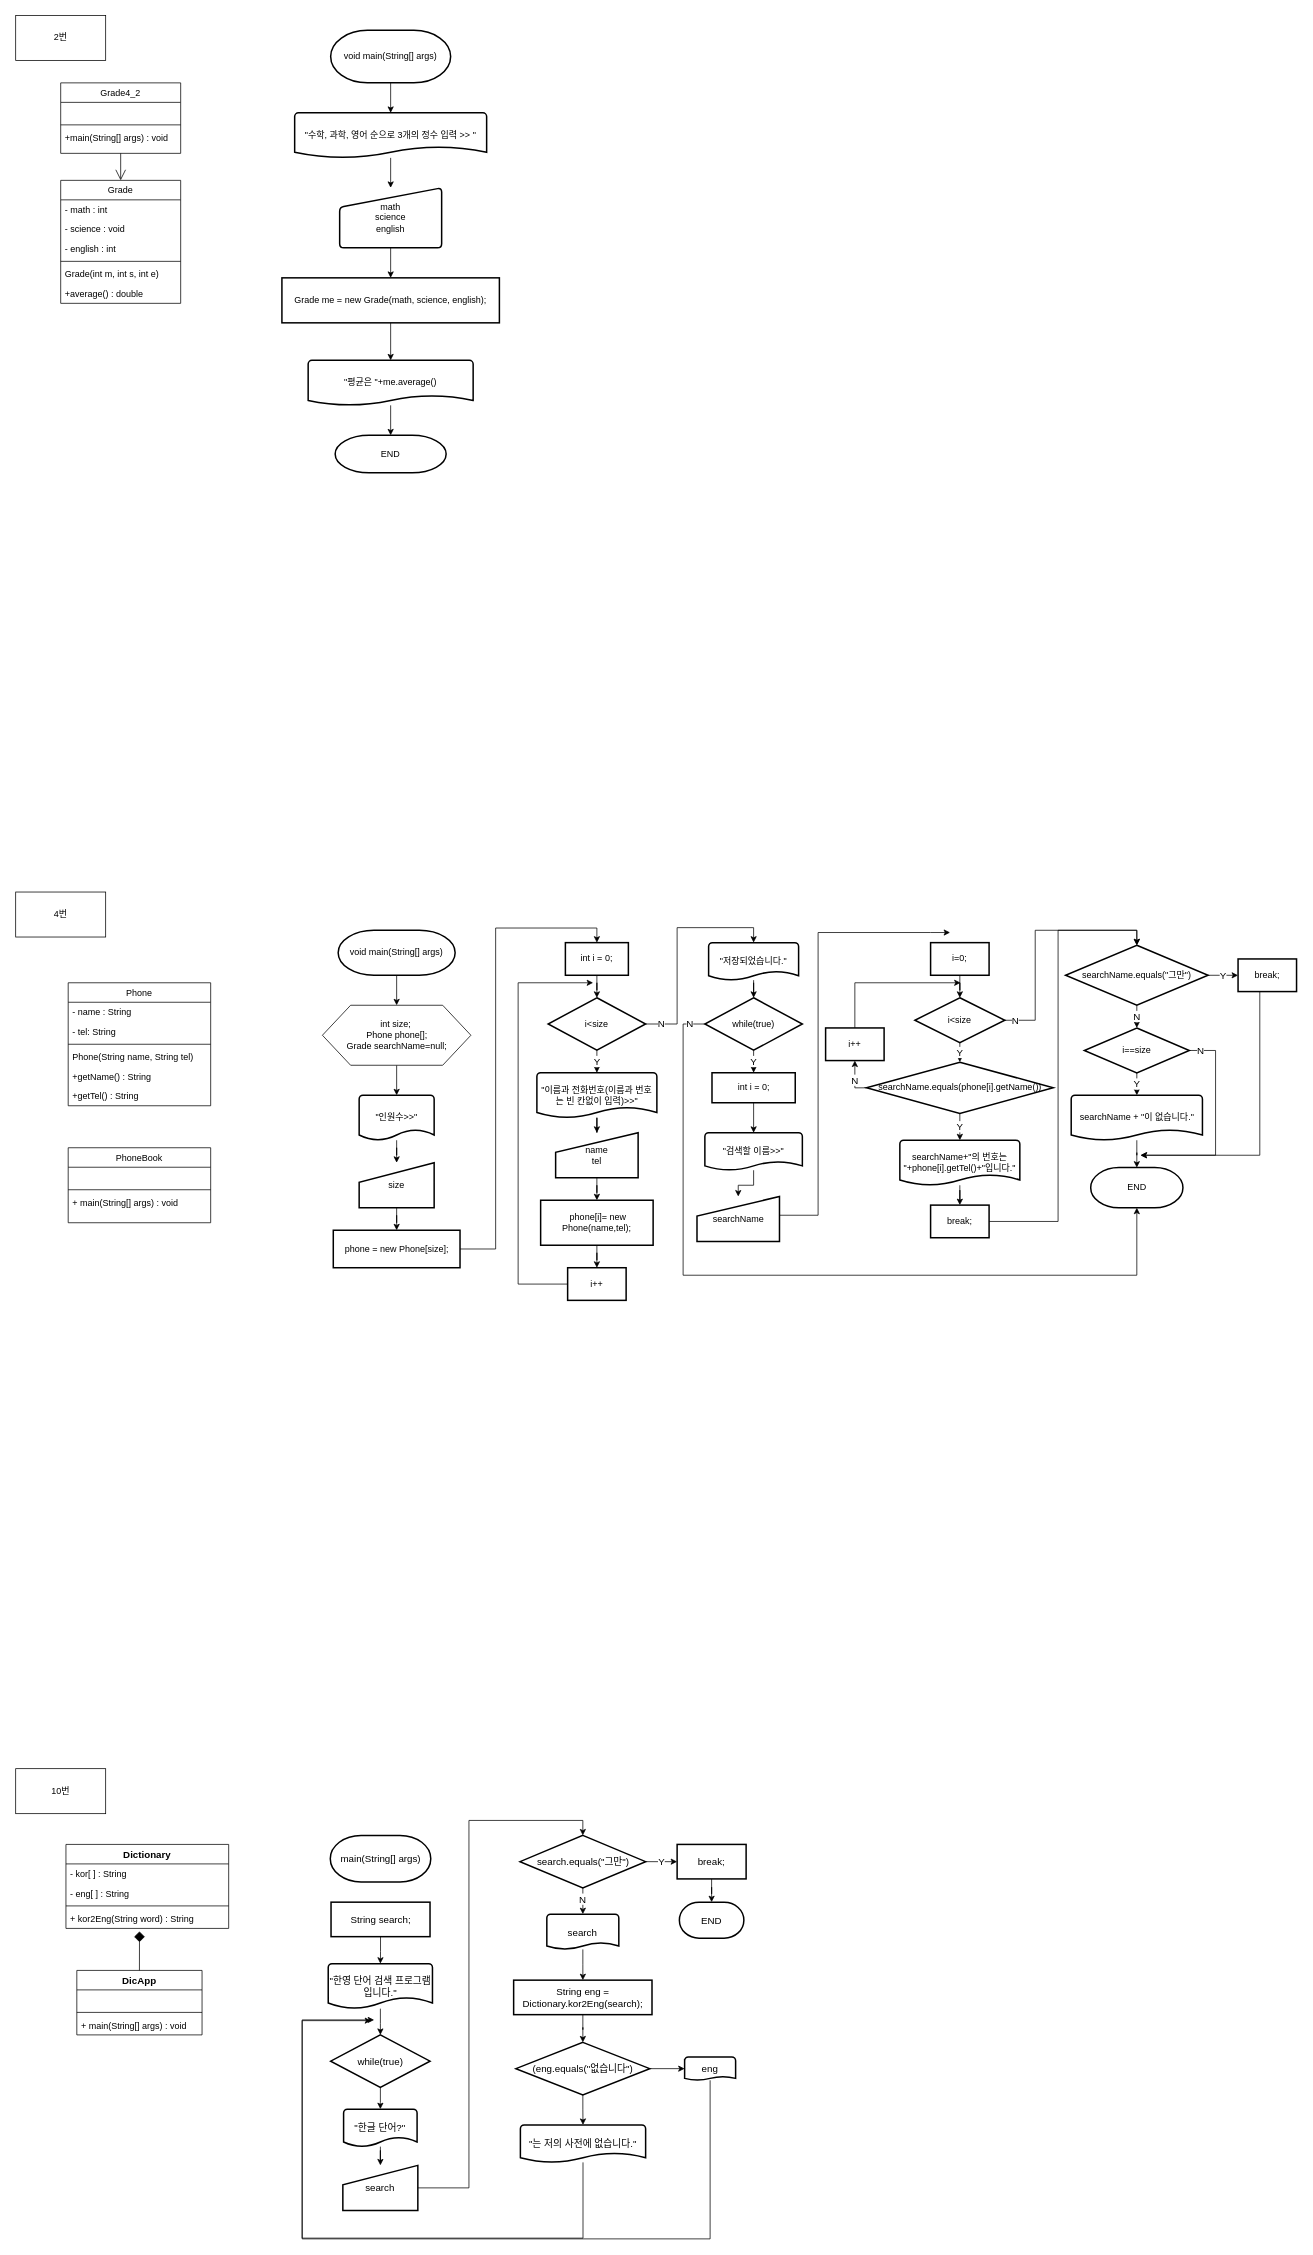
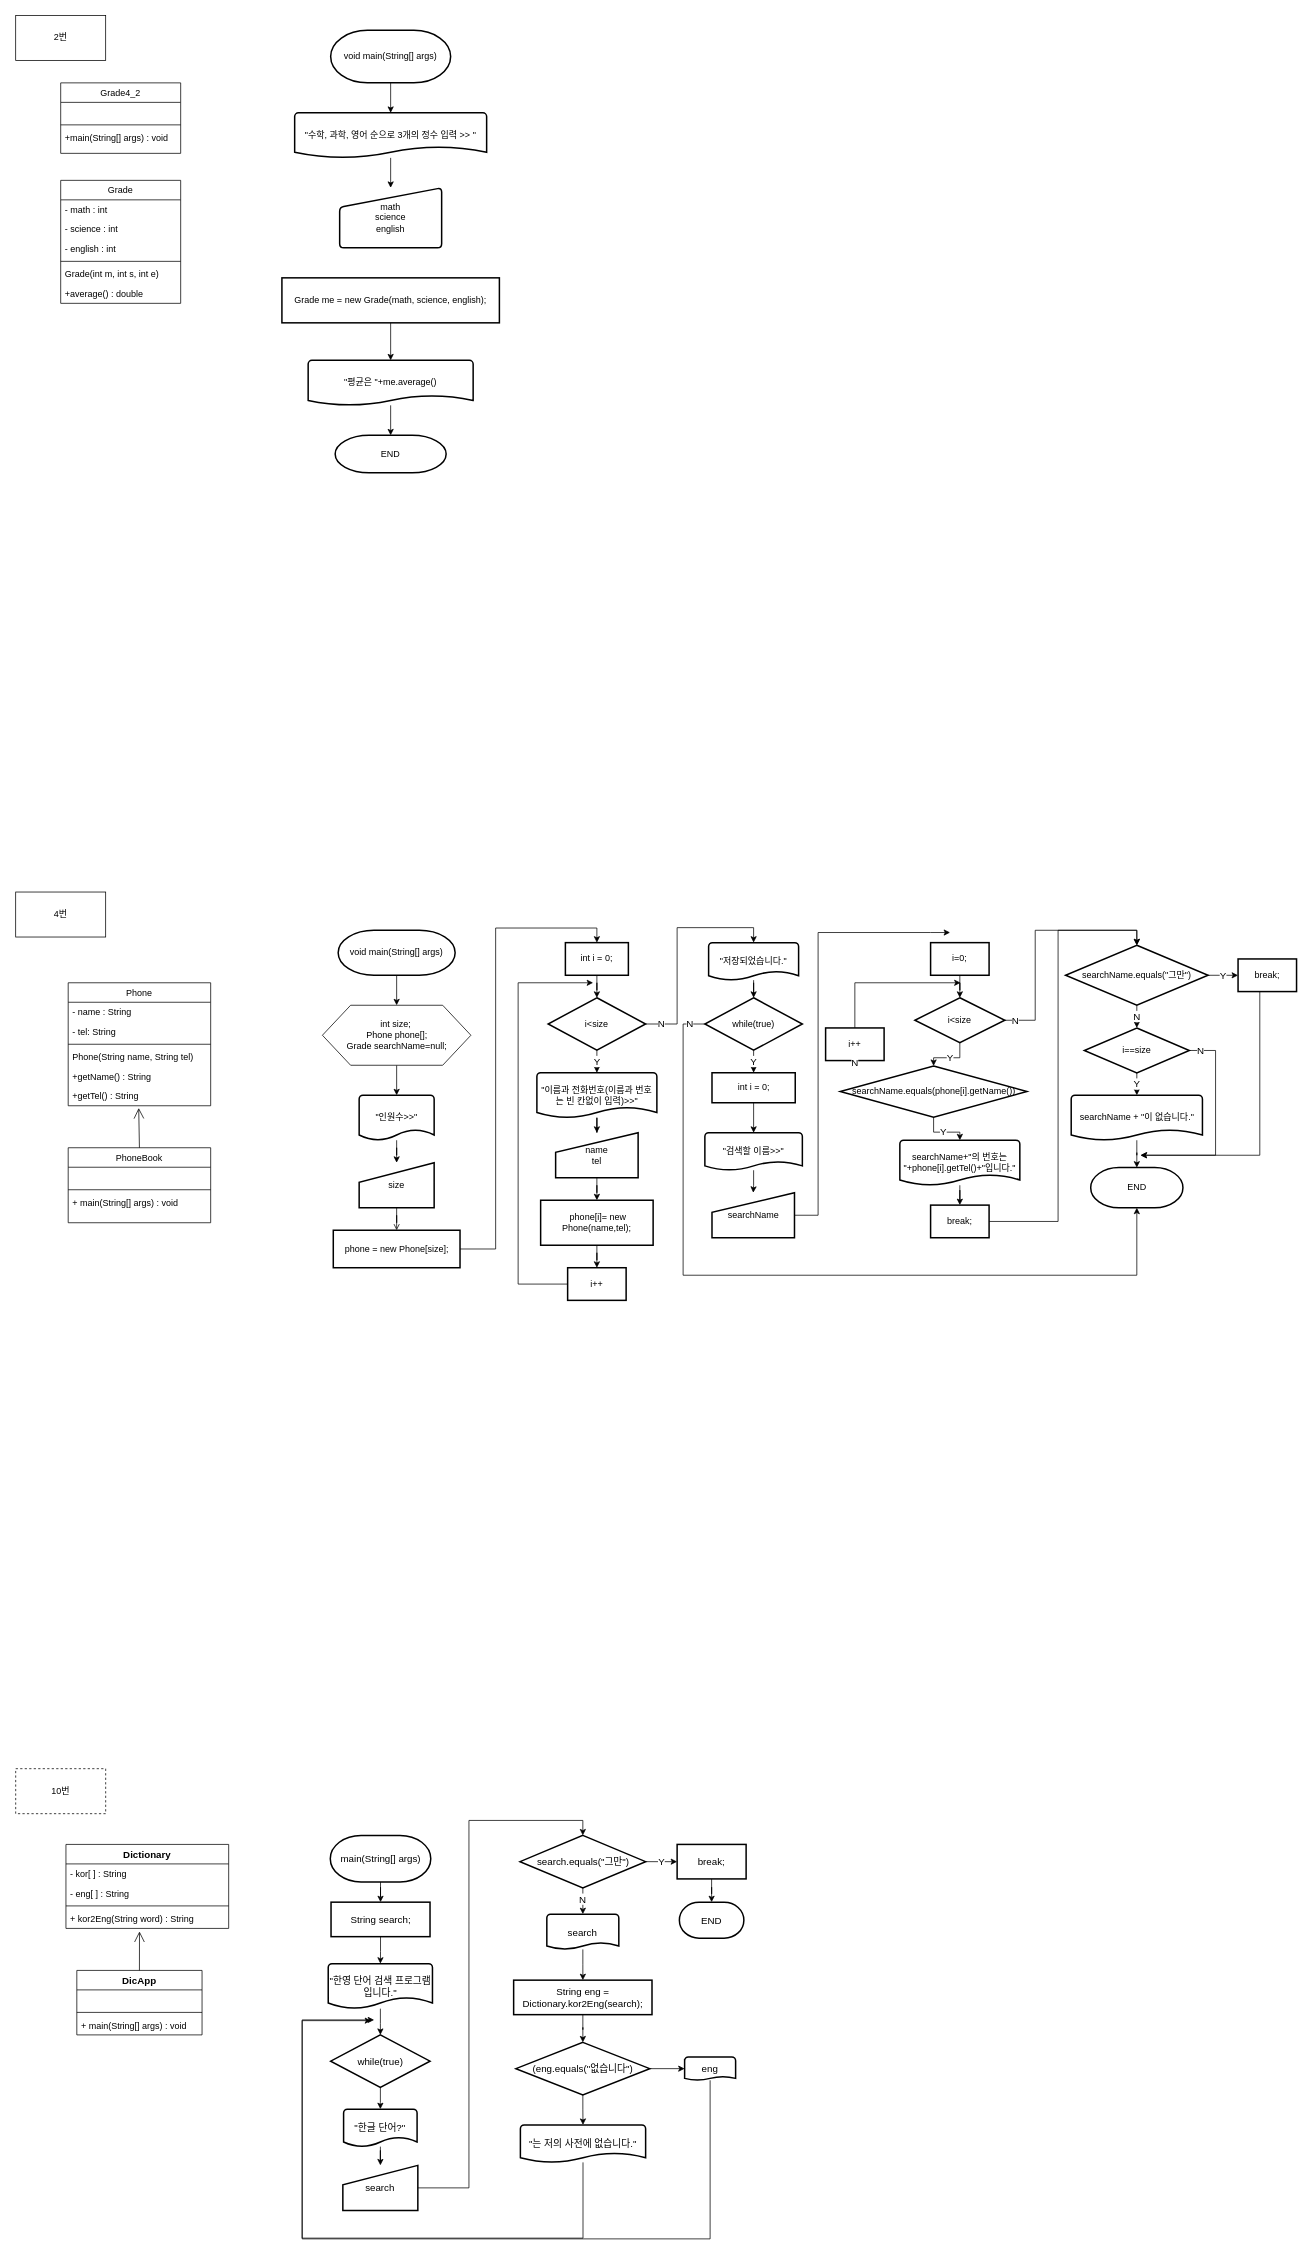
edge "Grade4_2" -> "Grade": removed
node "- science : void": label "- science : void" -> "- science : int"
edge "math science english" -> "Grade me = new Grade(math, science, english);": removed
node "searchName.equals(phone[i].getName())": moved (960, 1088) -> (933, 1092)
edge "PhoneBook" -> "+getTel() : String": added
node "searchName": moved (738, 1219) -> (753, 1215)
edge "size" -> "phone = new Phone[size];": arrowhead classic -> open
node "10번": style solid -> dashed
edge "main(String[] args)" -> "String search;": added
edge "DicApp" -> "+ kor2Eng(String word) : String": arrowhead diamond -> open
